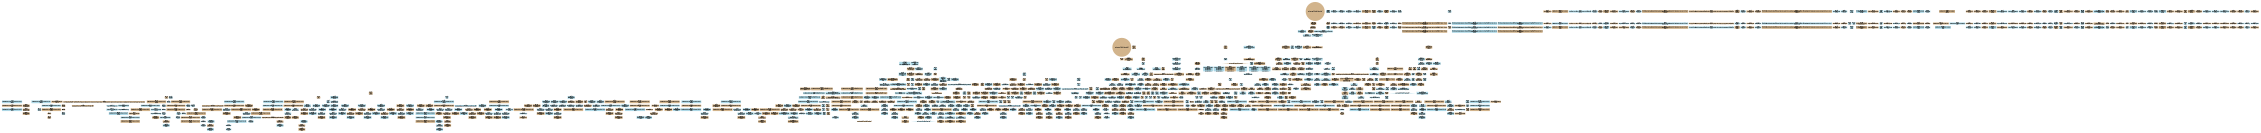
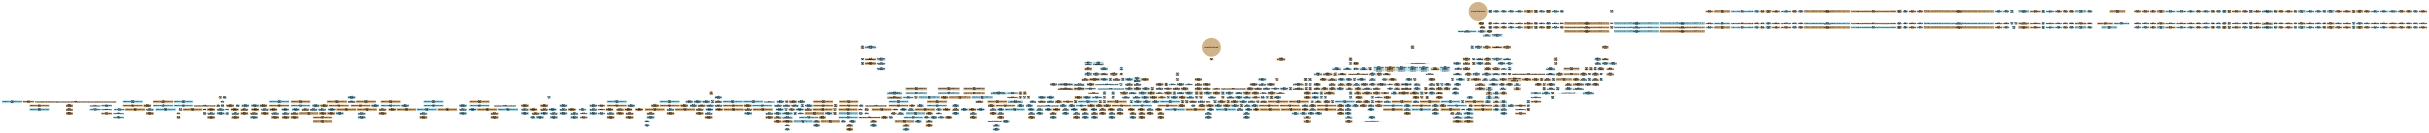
node "CE0x441cc10": added
node "CE0x4502730": removed
